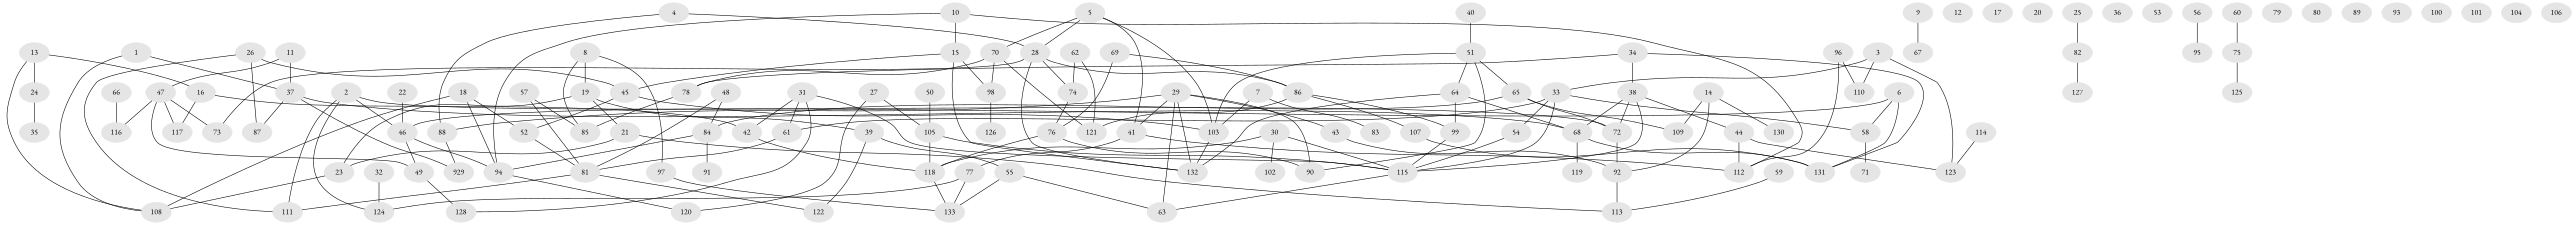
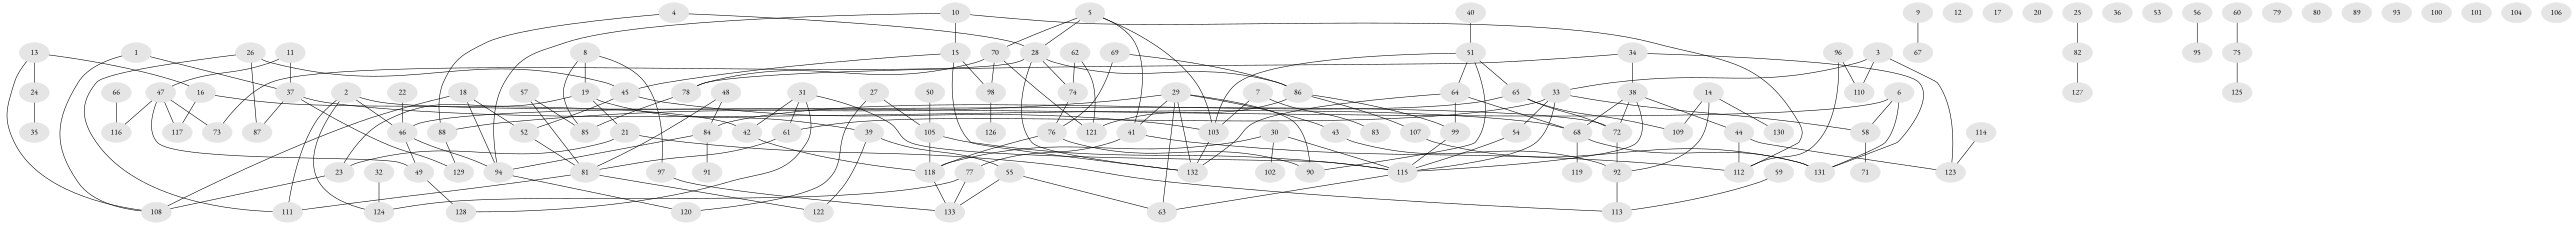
node "929": label "929" -> "129"
